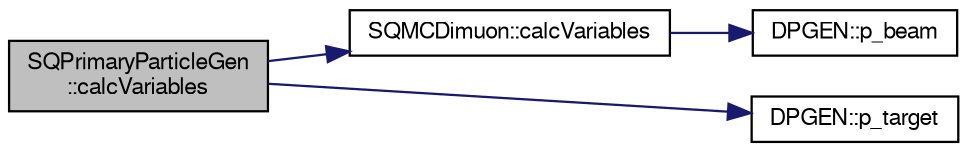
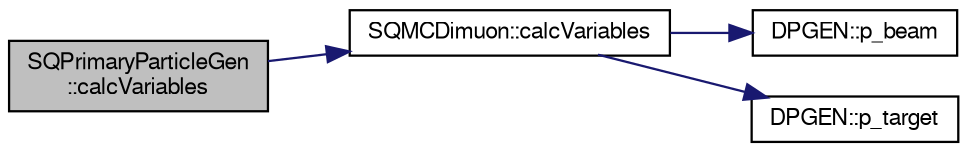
edge "SQPrimaryParticleGen ::calcVariables" -> "DPGEN::p_target": now "SQMCDimuon::calcVariables" -> "DPGEN::p_target"
